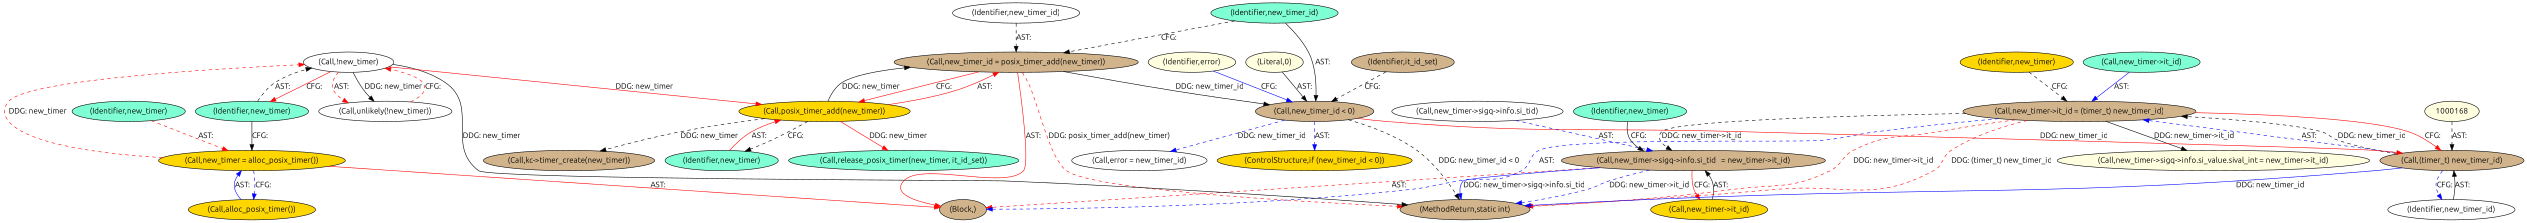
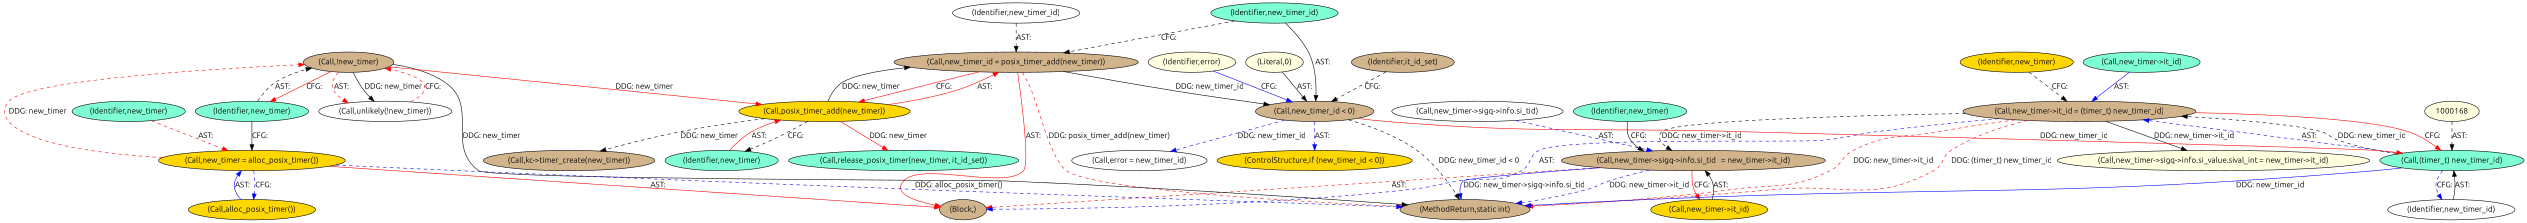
node "(Call,!new_timer)": fillcolor white -> tan
node "(Call,(timer_t) new_timer_id)": fillcolor tan -> aquamarine
edge "(Call,new_timer = alloc_posix_timer())" -> "(MethodReturn,static int)": added, label "DDG: alloc_posix_timer()"
